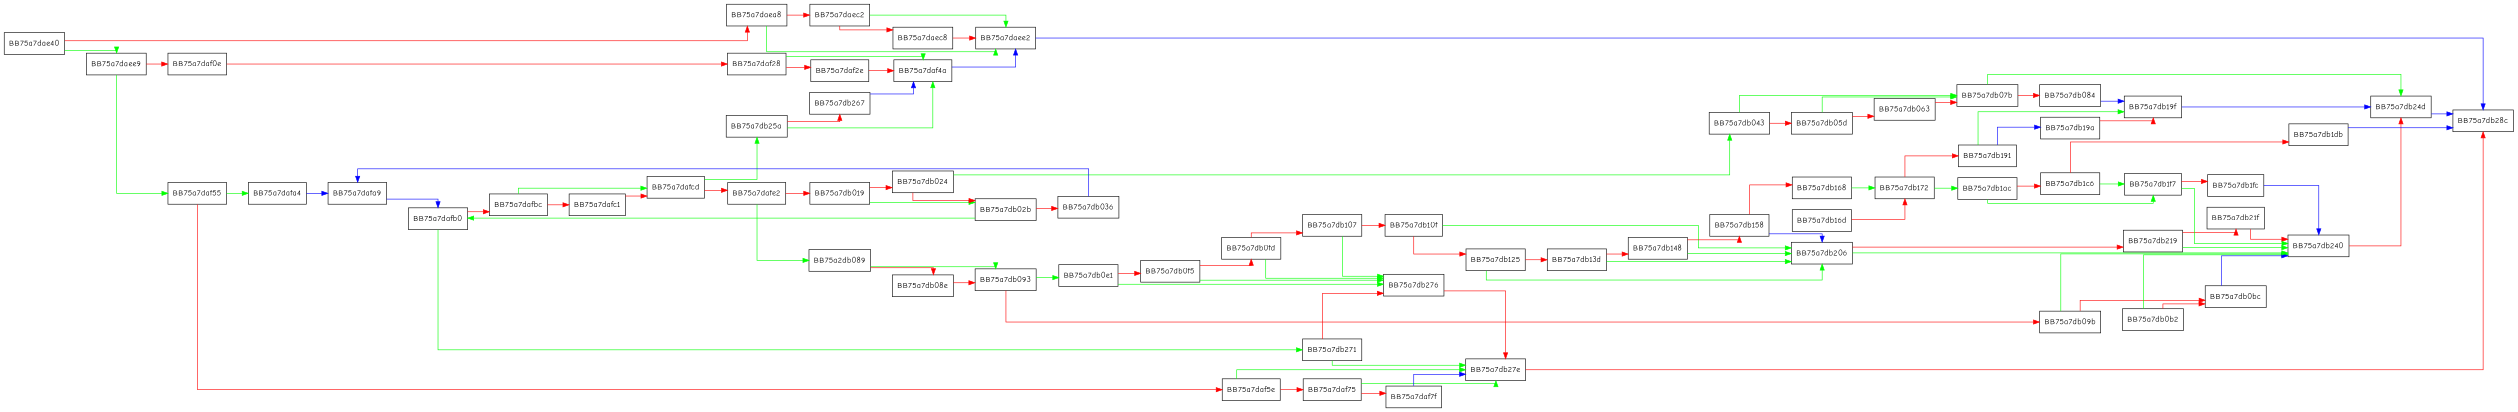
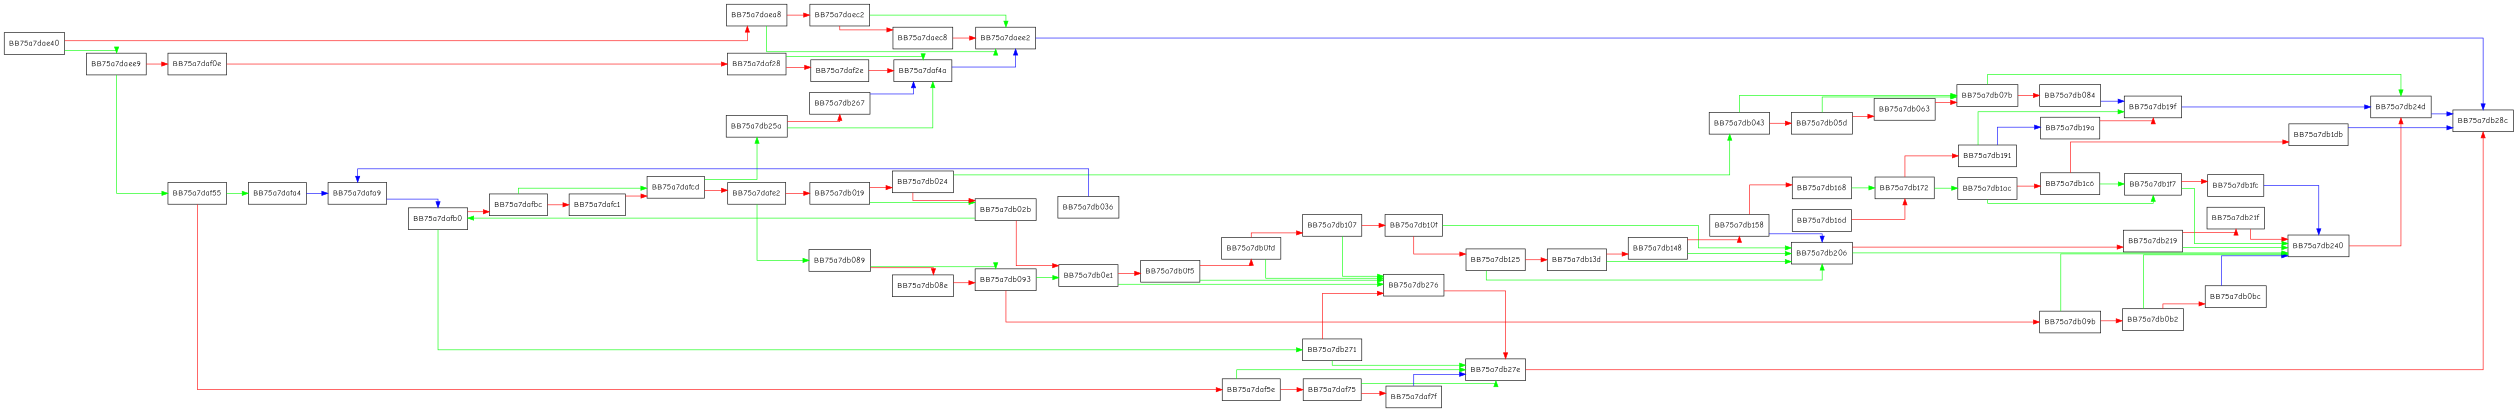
edge "BB75a7db02b" -> "BB75a7db036": now "BB75a7db02b" -> "BB75a7db0e1"
node "BB75a2db089": label "BB75a2db089" -> "BB75a7db089"
edge "BB75a7db09b" -> "BB75a7db0bc": now "BB75a7db09b" -> "BB75a7db0b2"
